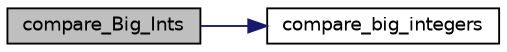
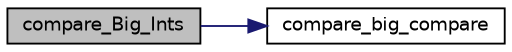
node "compare_big_integers": label "compare_big_integers" -> "compare_big_compare"
